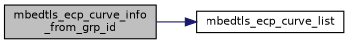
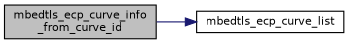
node "mbedtls_ecp_curve_info _from_grp_id": label "mbedtls_ecp_curve_info _from_grp_id" -> "mbedtls_ecp_curve_info _from_curve_id"
